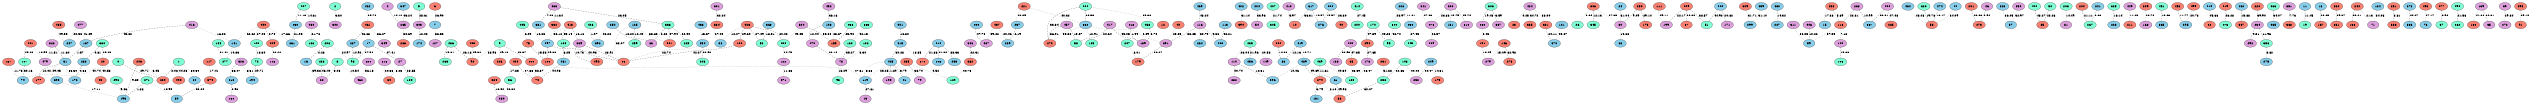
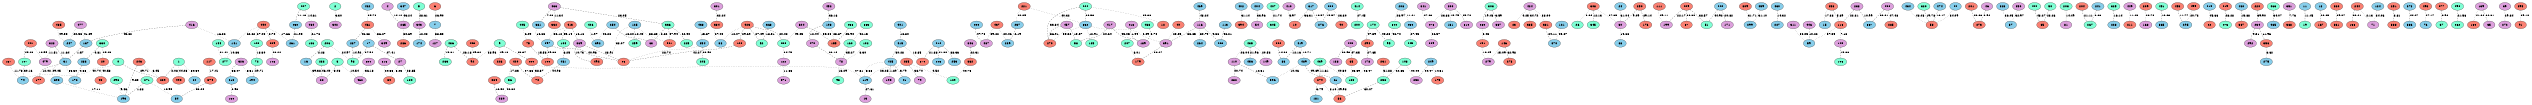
node "356": fillcolor aquamarine -> salmon
